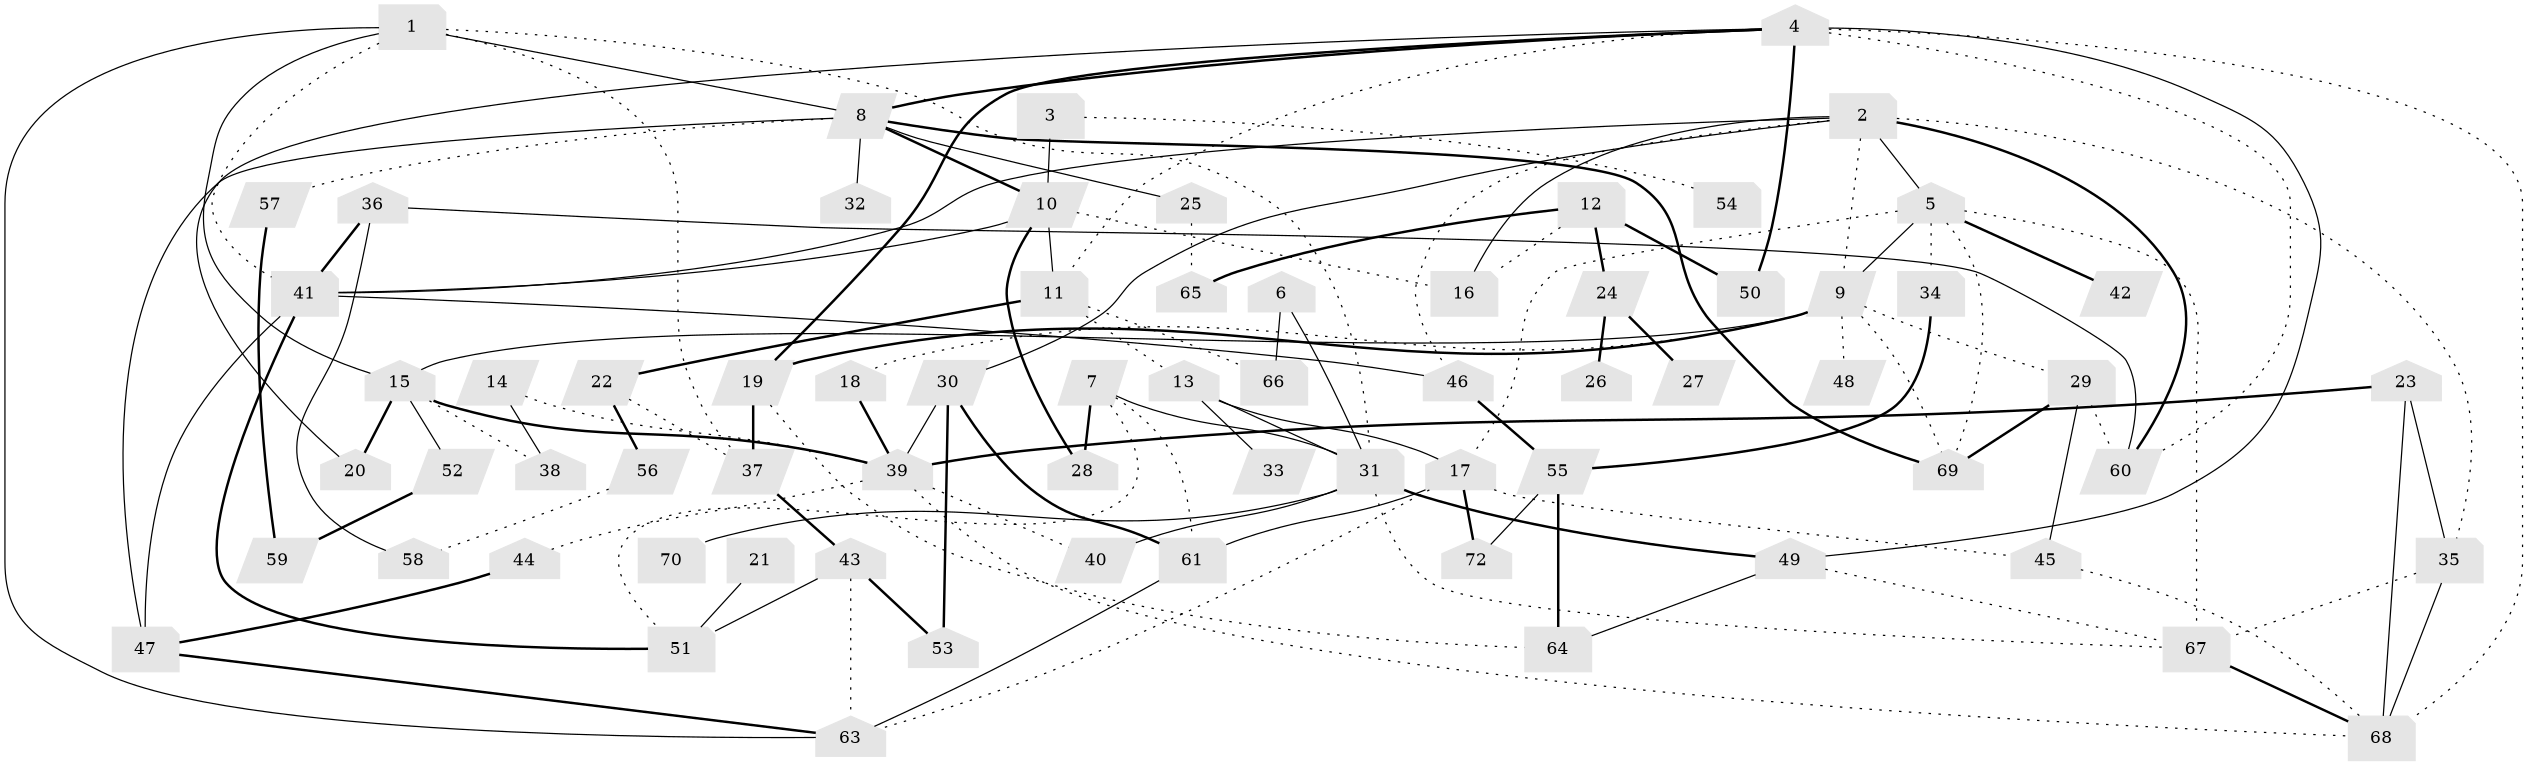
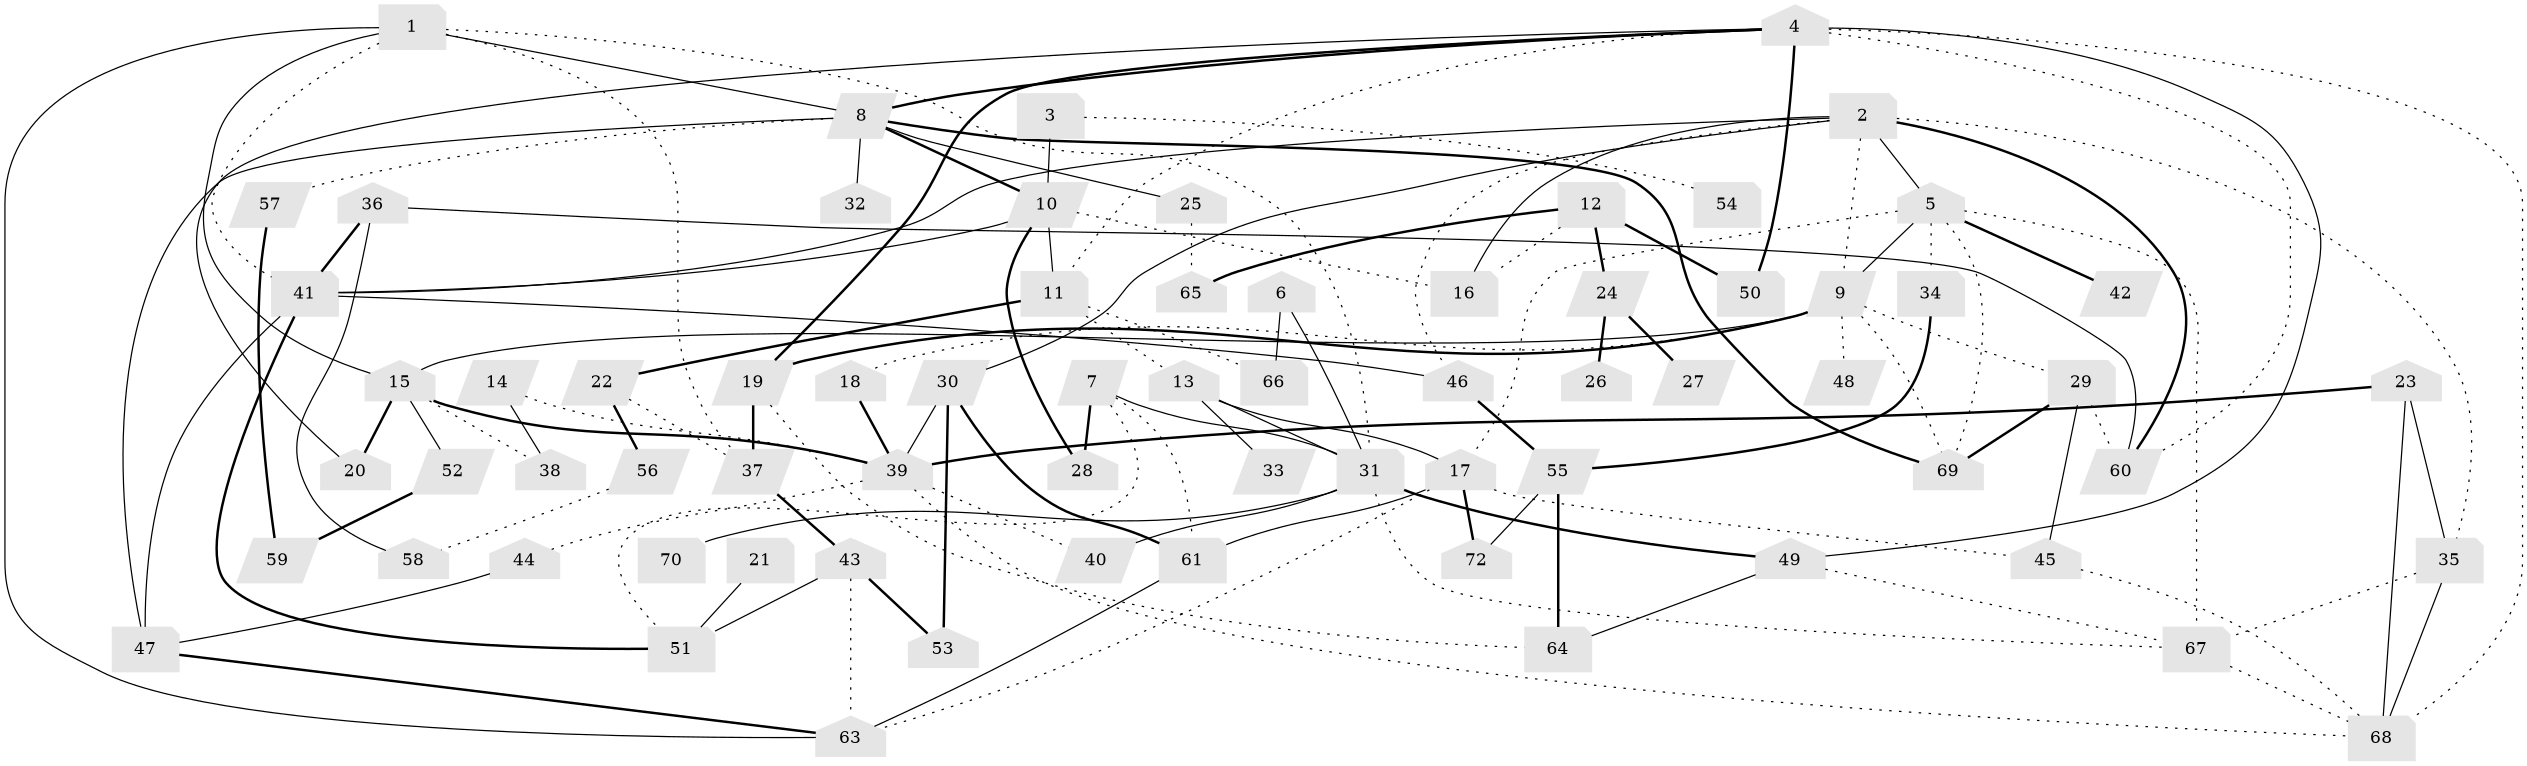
edge "44" -- "47": style bold -> solid
edge "67" -- "68": style bold -> dotted
